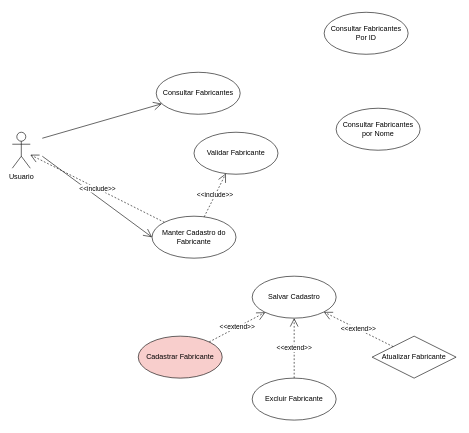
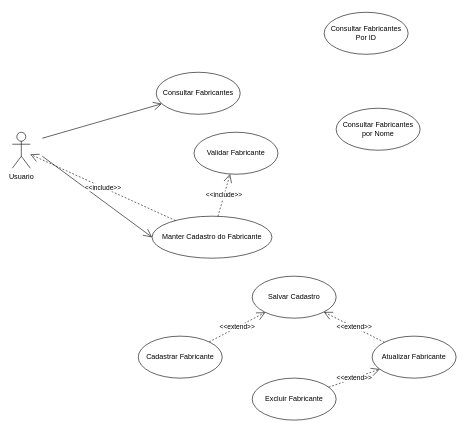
node "Manter Cadastro do Fabricante": size 84x42 -> 120x42
edge "Excluir Fabricante" -> "Salvar Cadastro": now "Excluir Fabricante" -> "Atualizar Fabricante"
node "Cadastrar Fabricante": fillcolor #f8cecc -> #ffffff
node "Atualizar Fabricante": shape diamond -> ellipse
